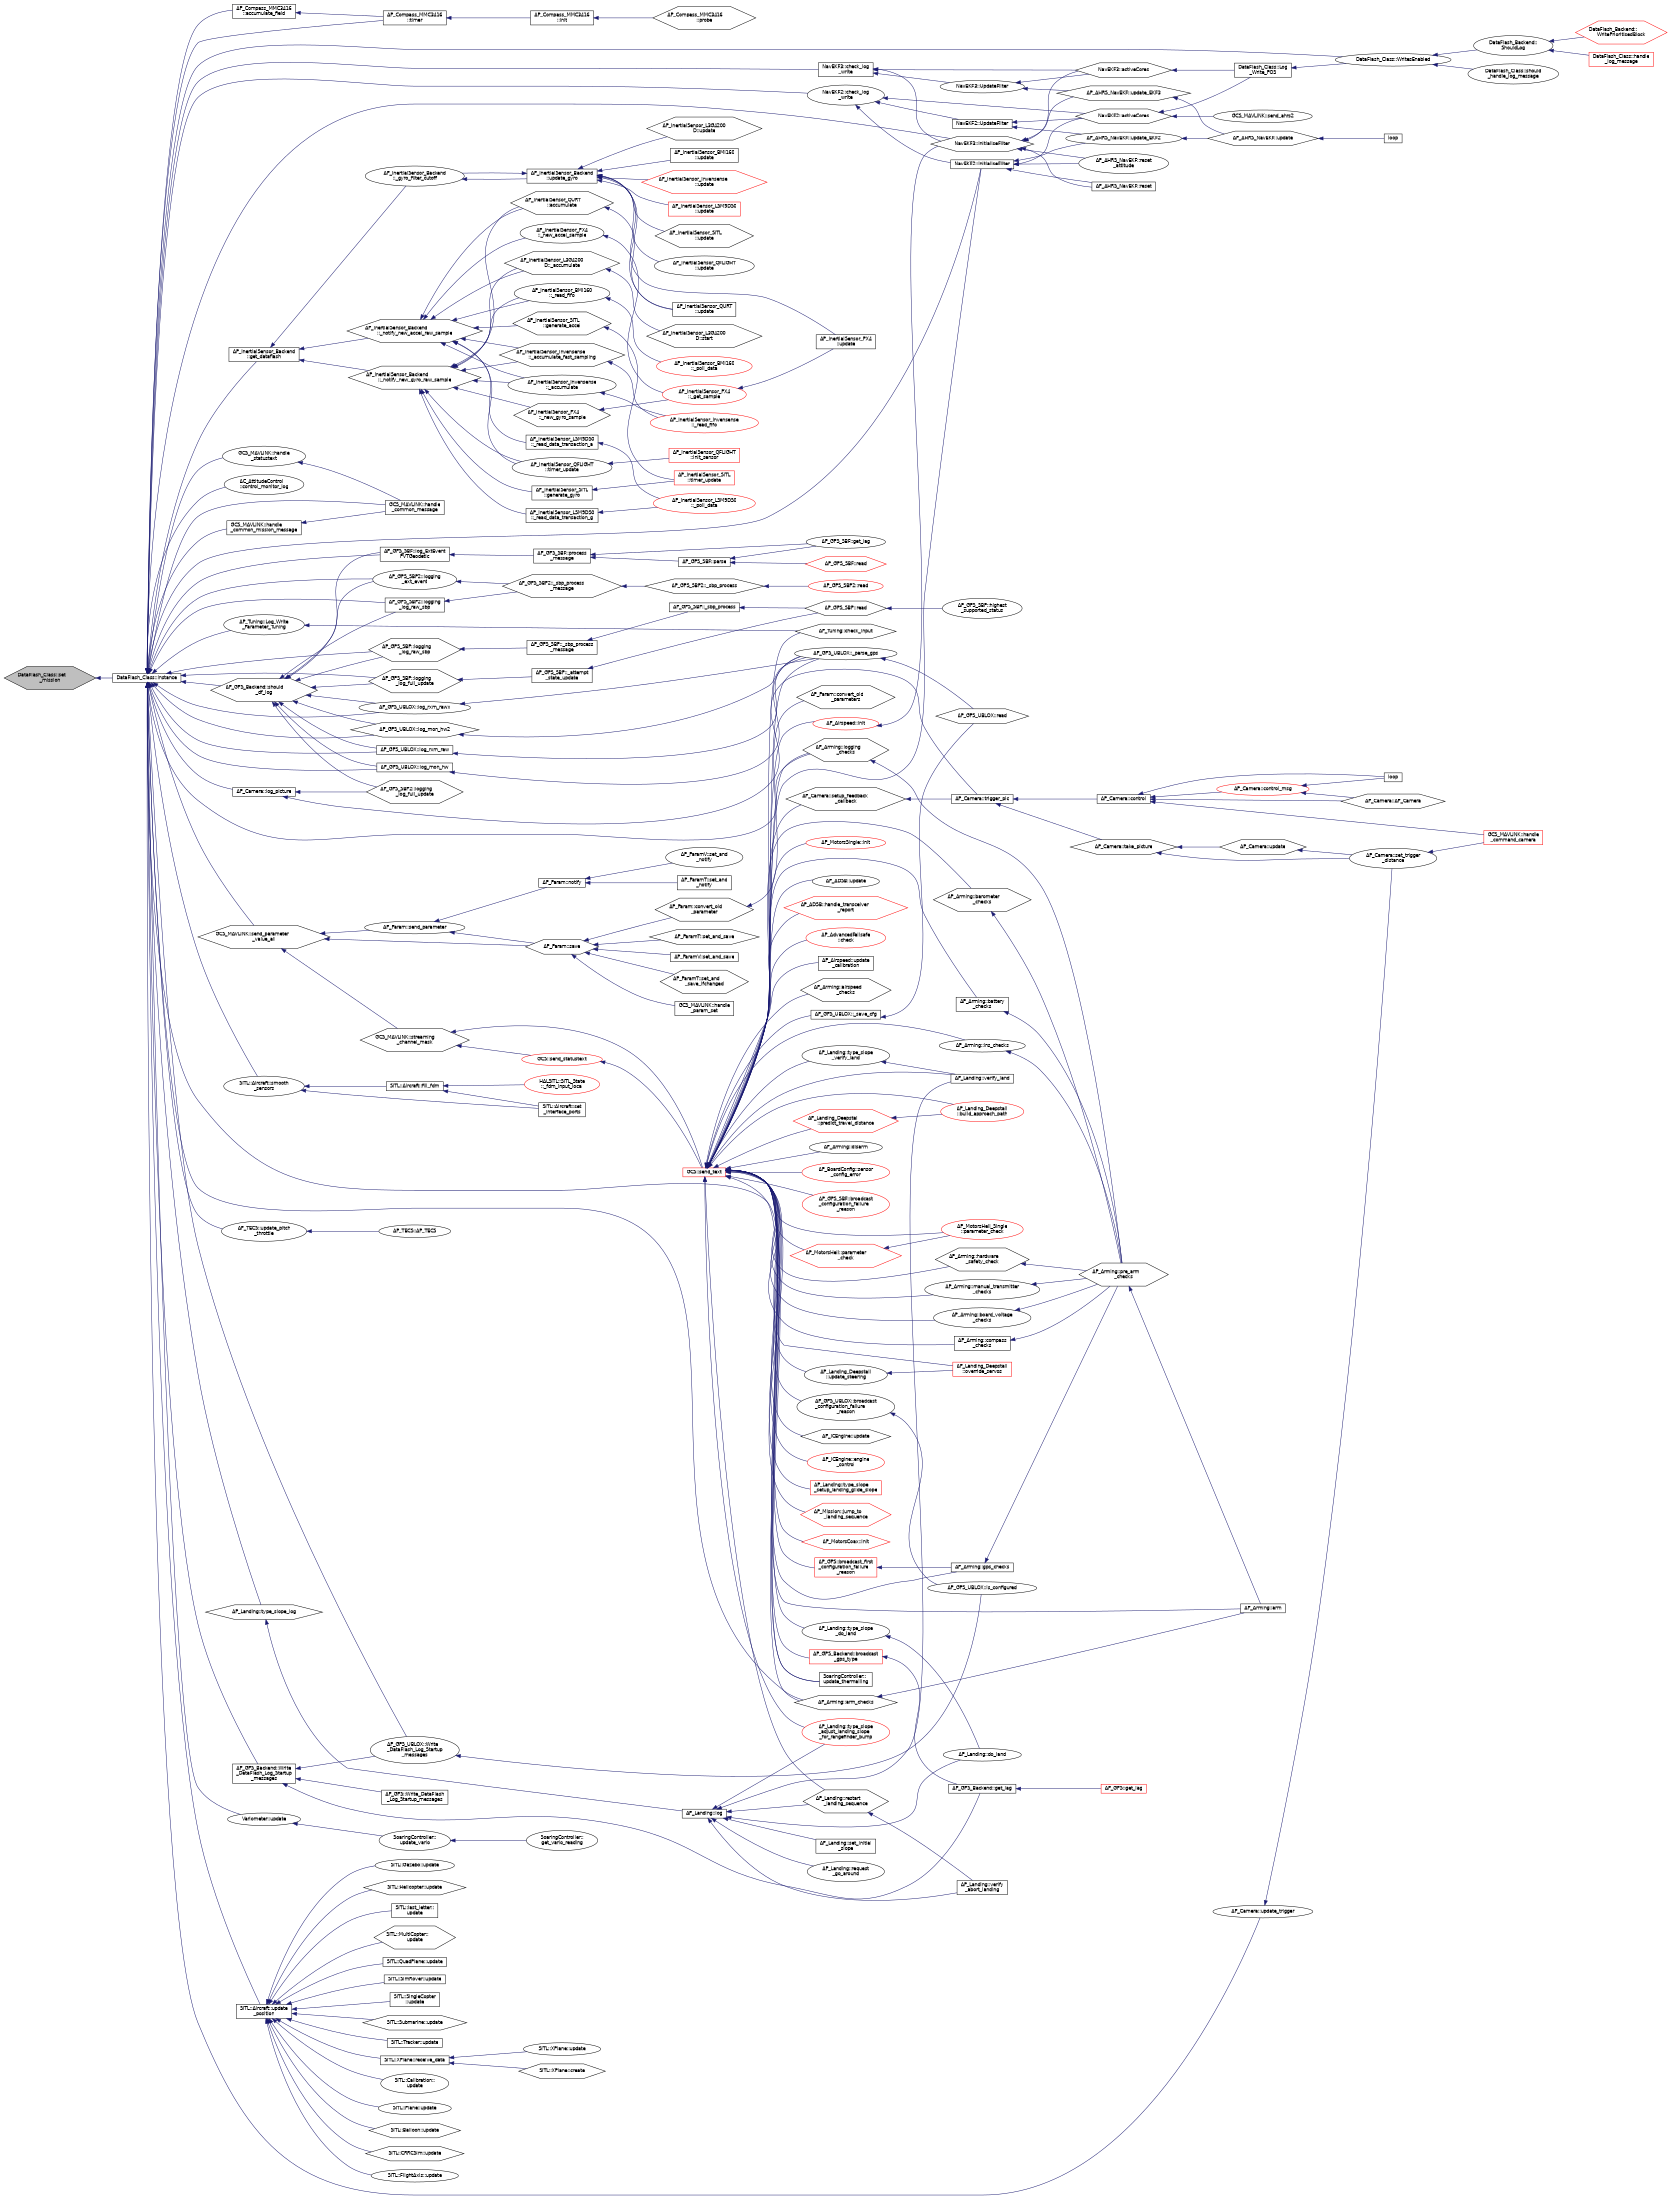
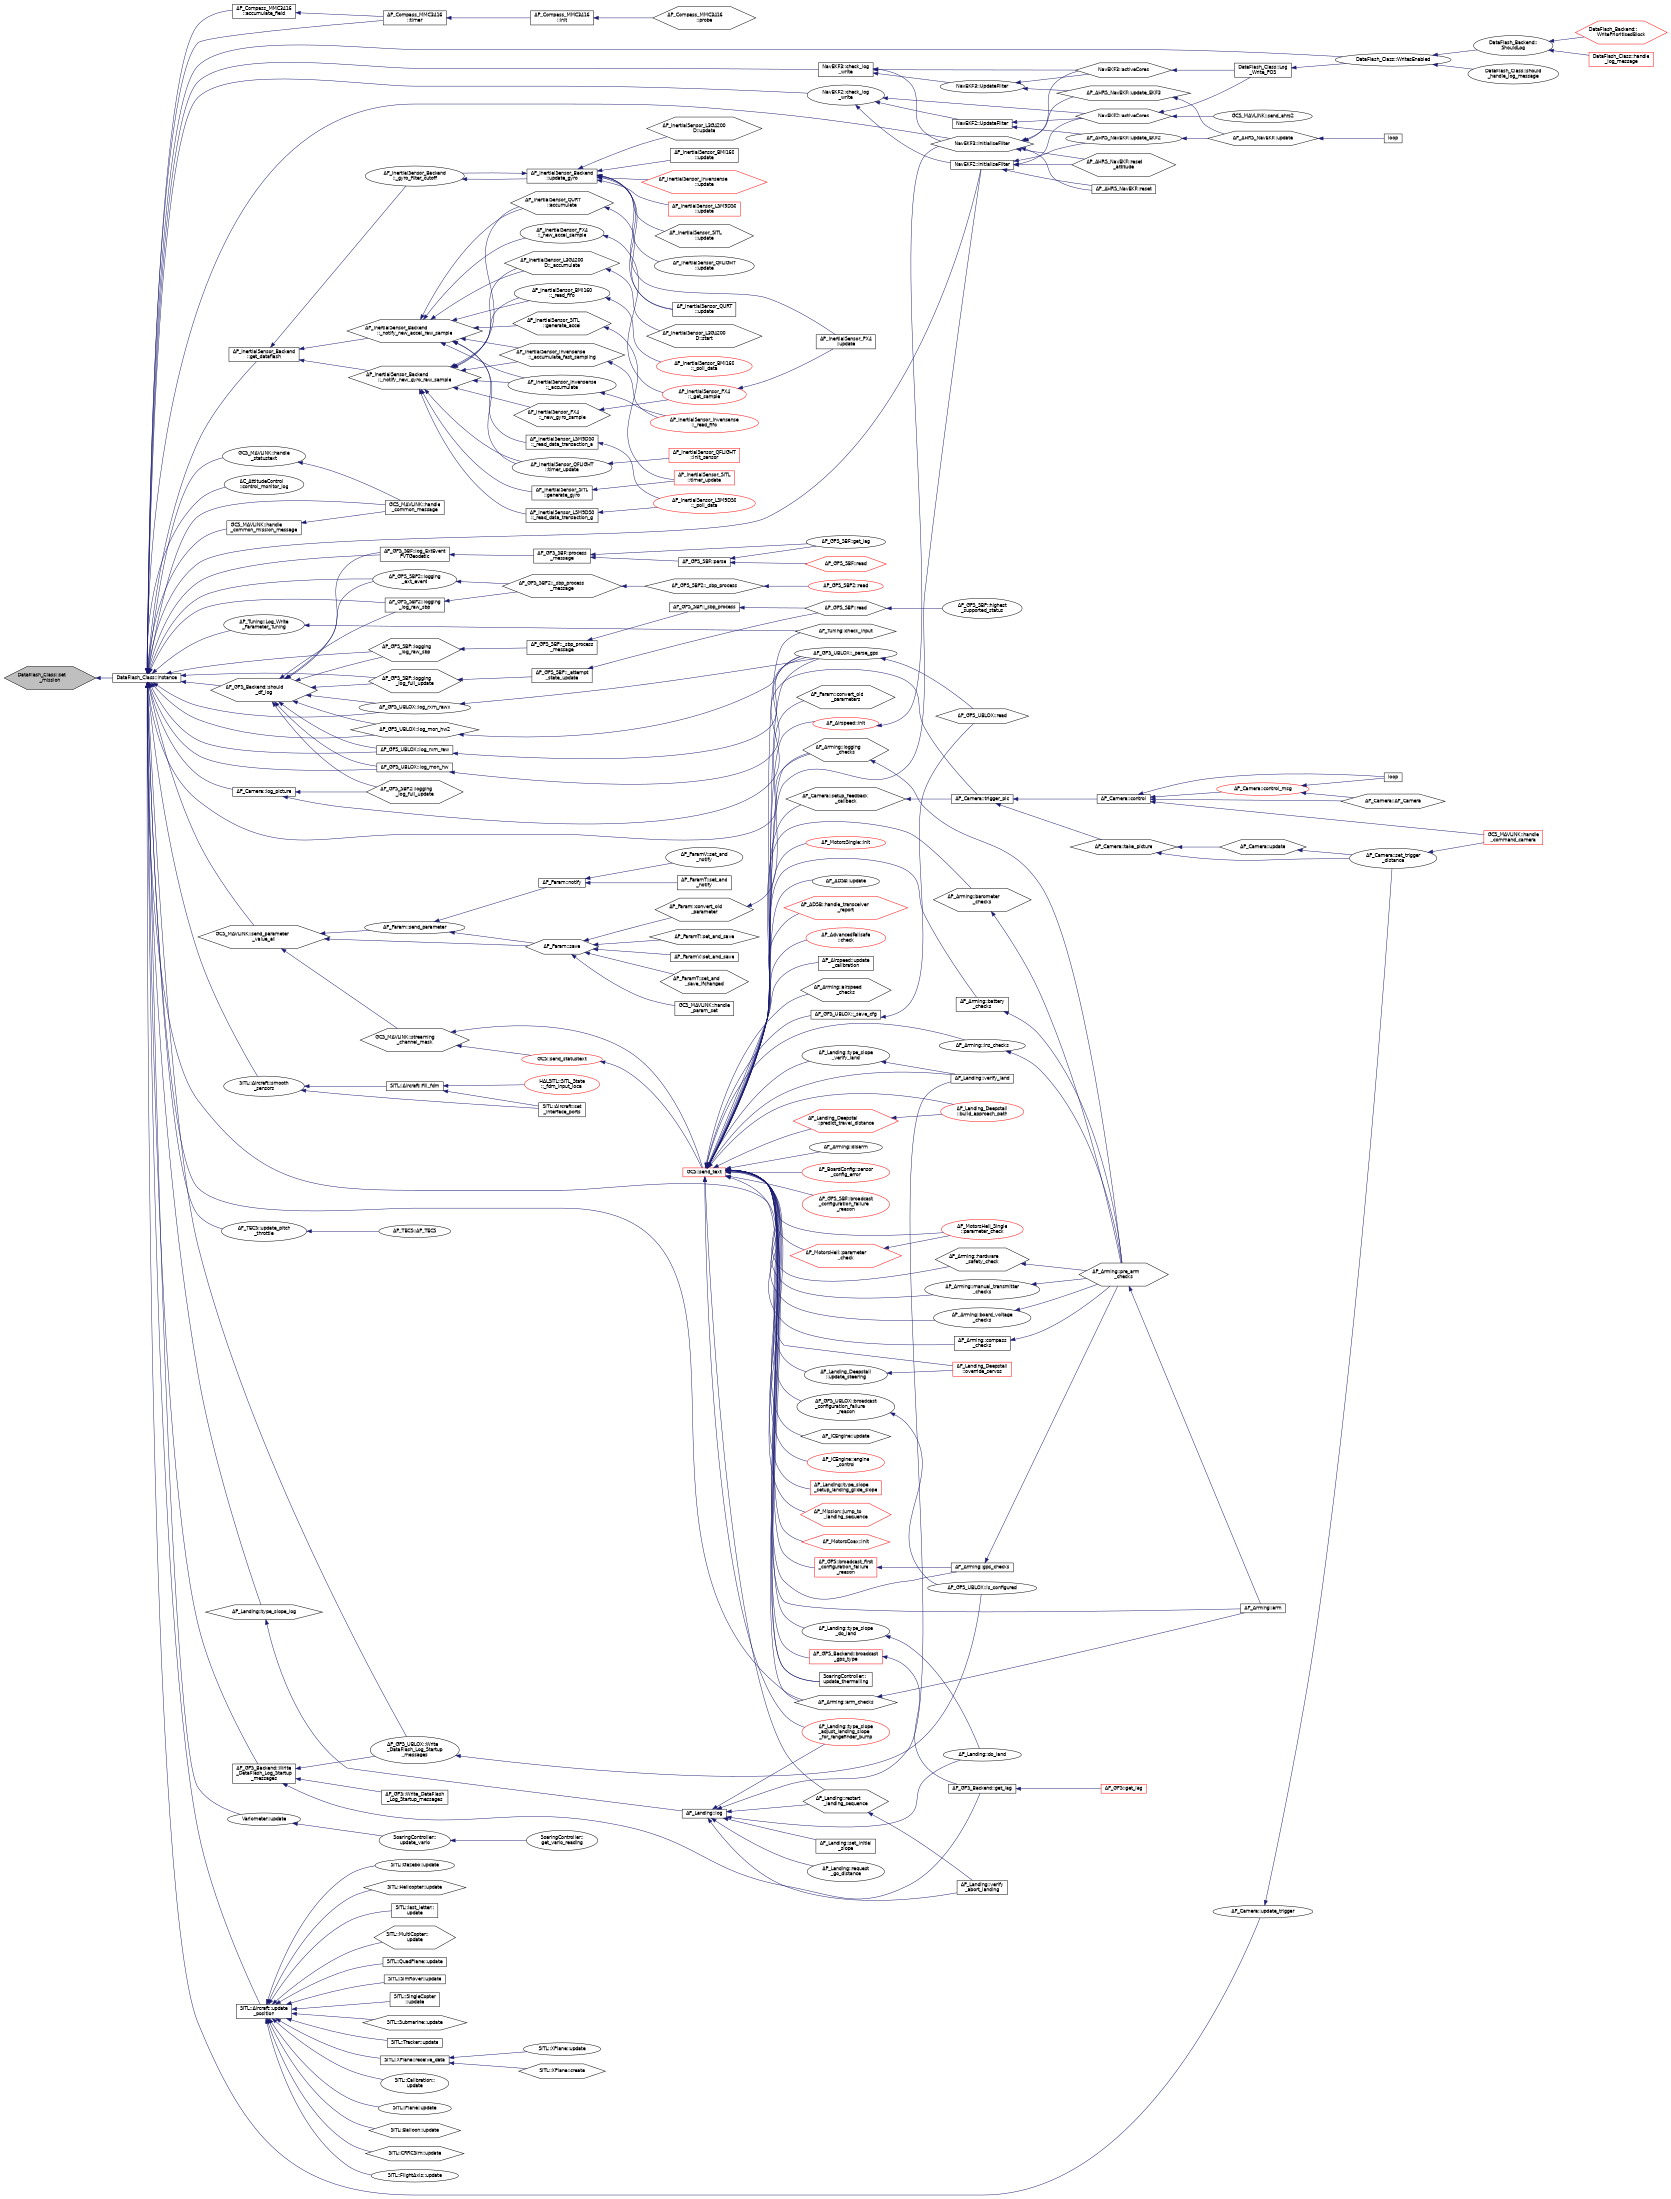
node "AP_AHRS_NavEKF::reset _attitude": shape ellipse -> hexagon
node "AP_Landing::request _go_around": label "AP_Landing::request _go_around" -> "AP_Landing::request _go_distance"
